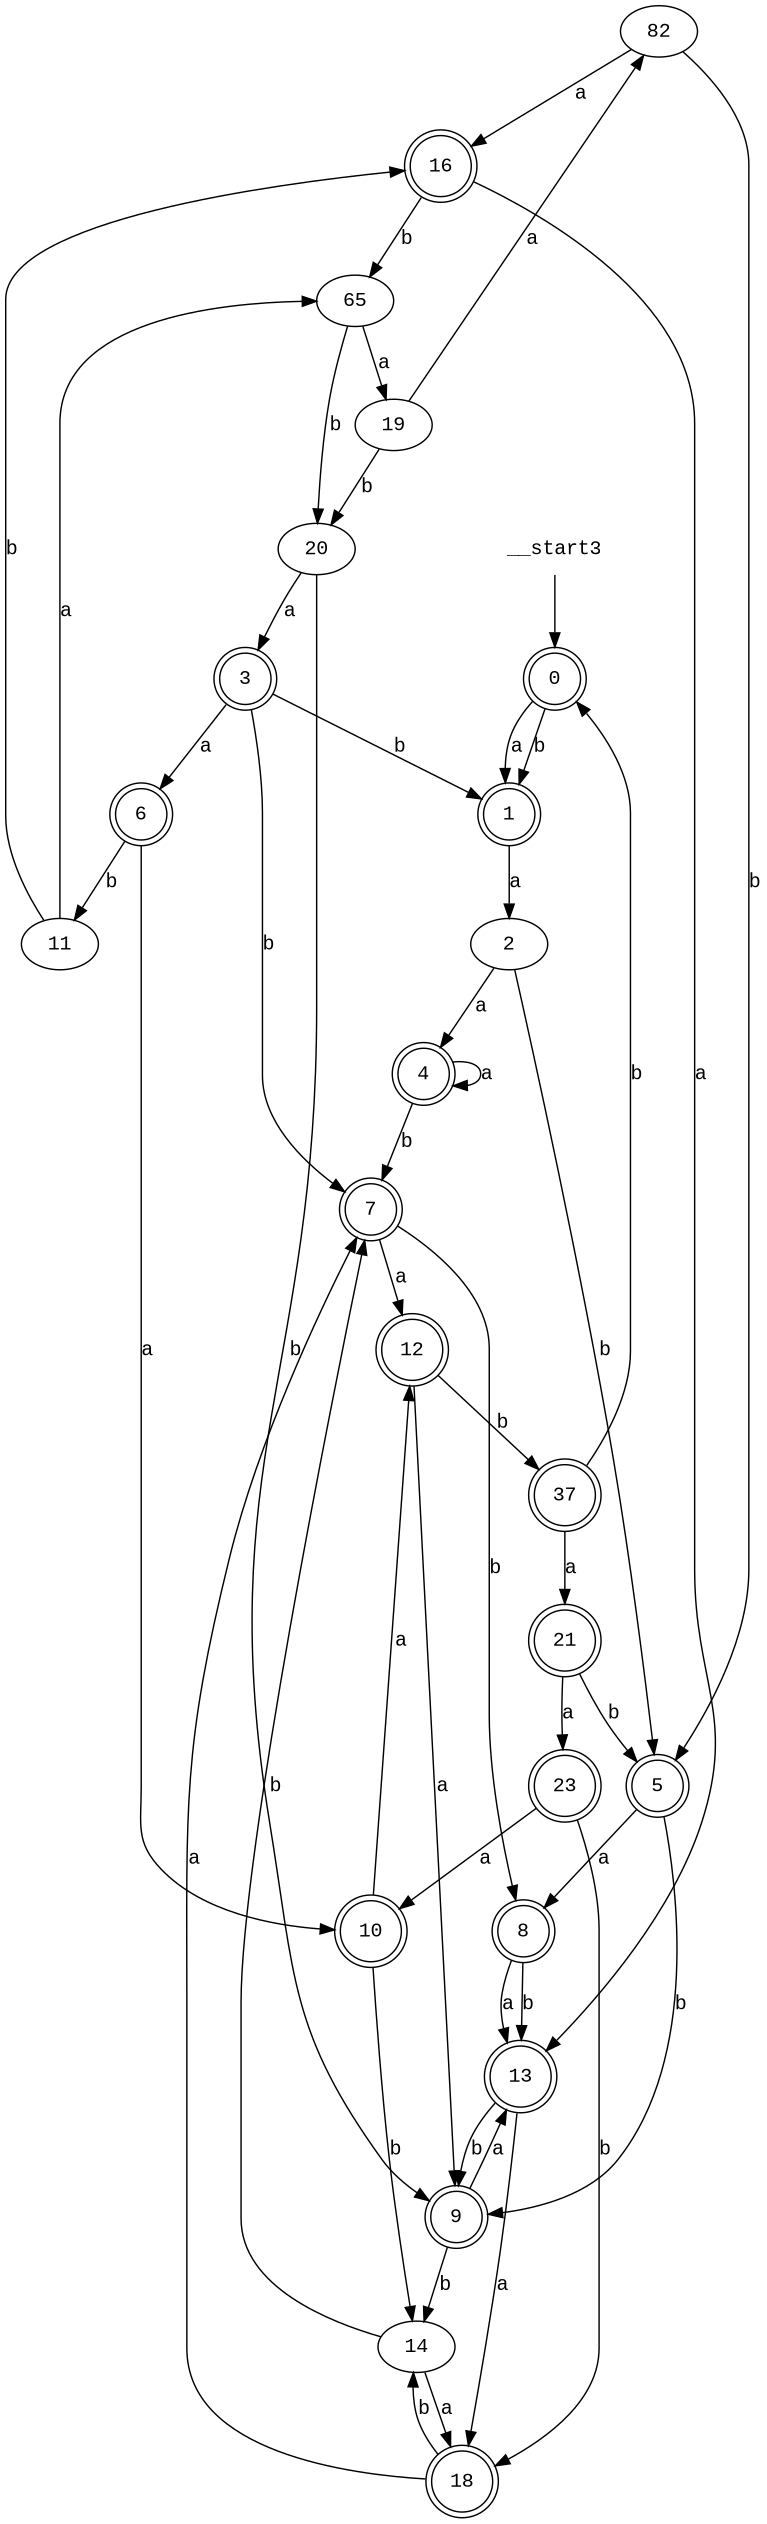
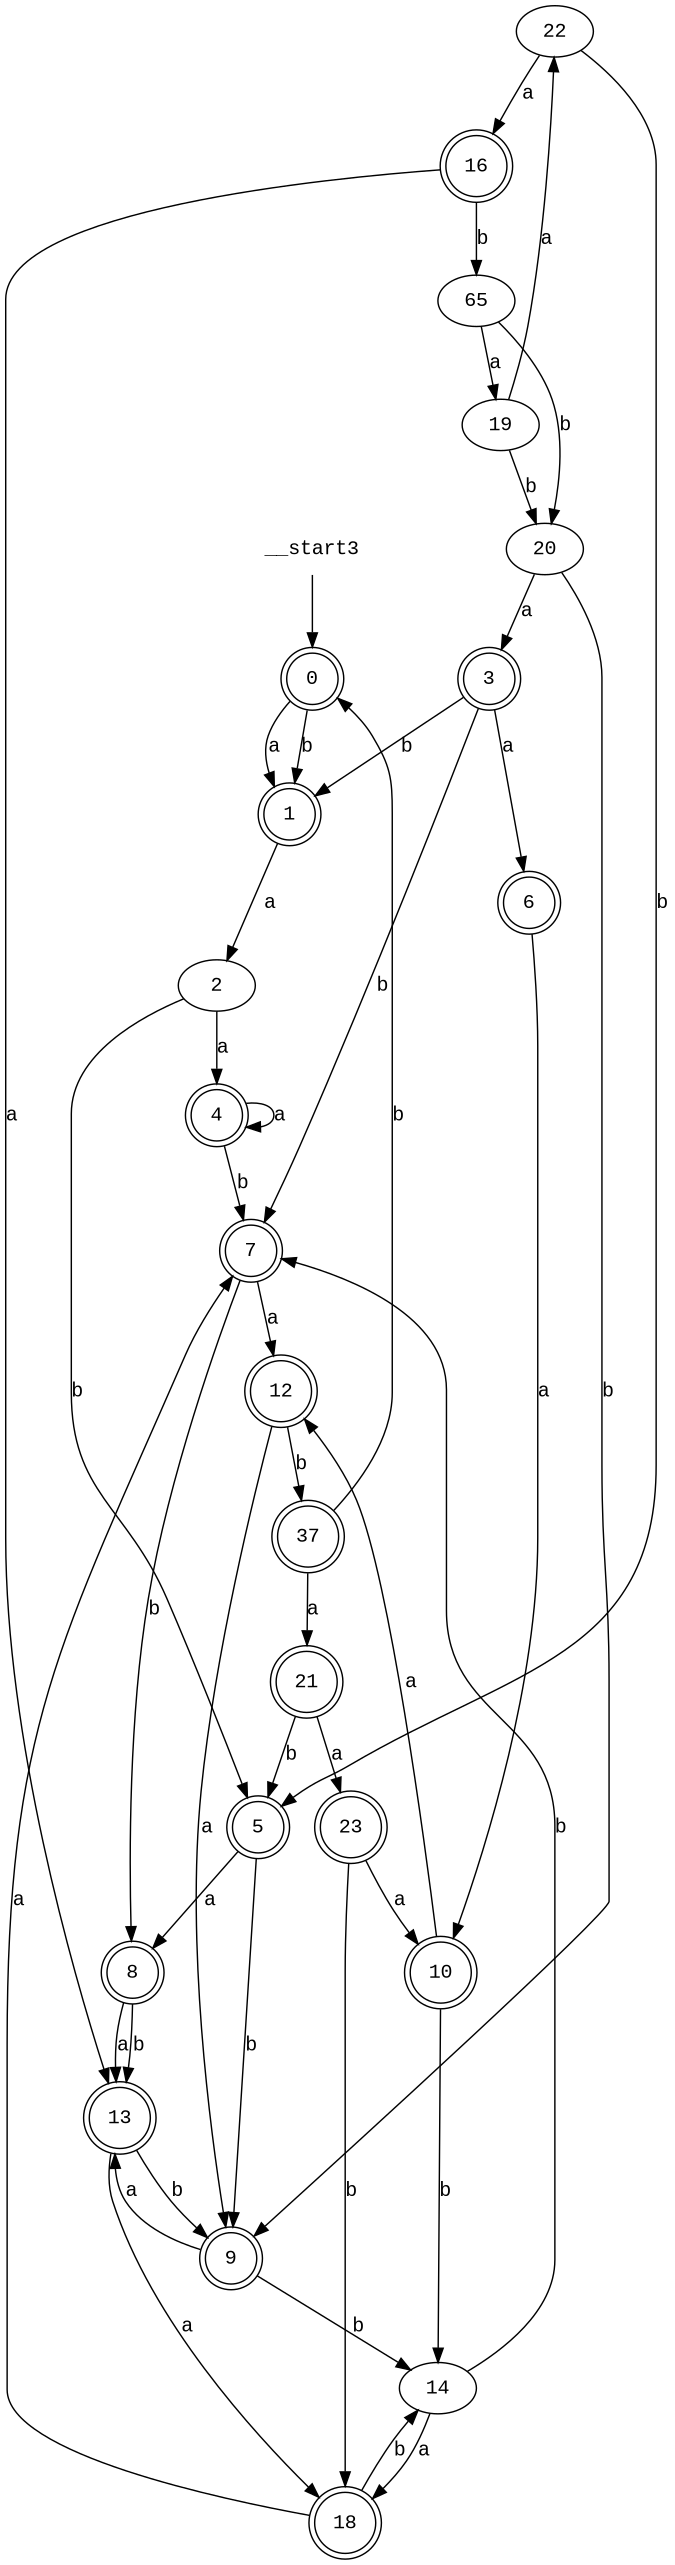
node "82": label "82" -> "22"
node "11": removed
